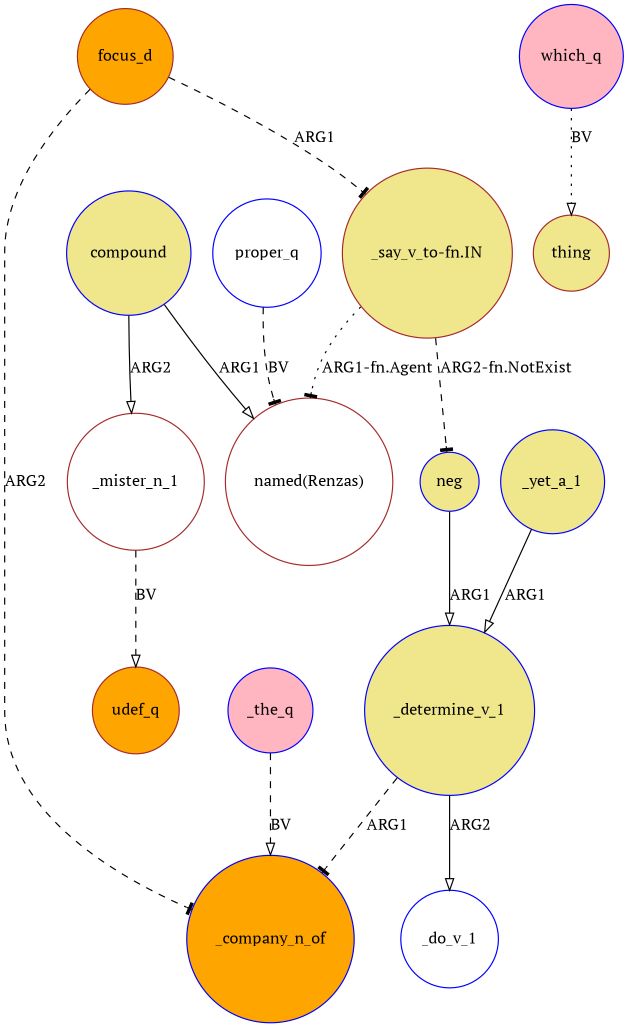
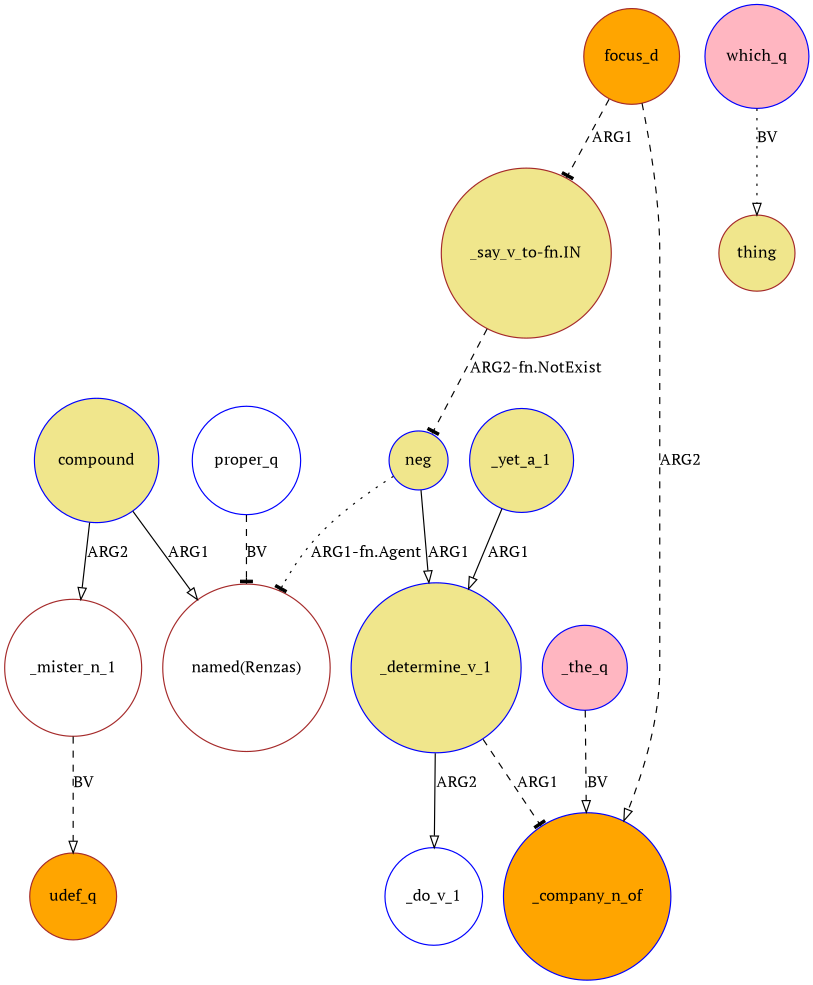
edge "_say_v_to-fn.IN" -> "named(Renzas)": now "neg" -> "named(Renzas)"
edge "focus_d" -> "_company_n_of": arrowhead tee -> onormal
